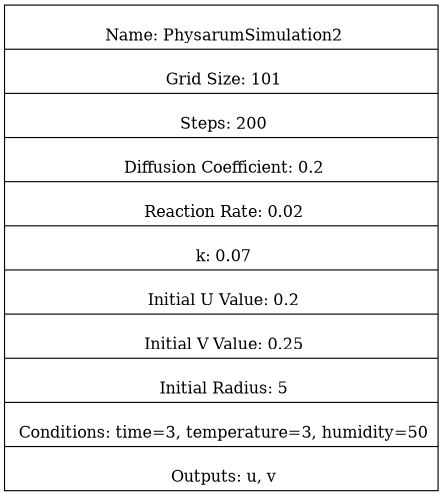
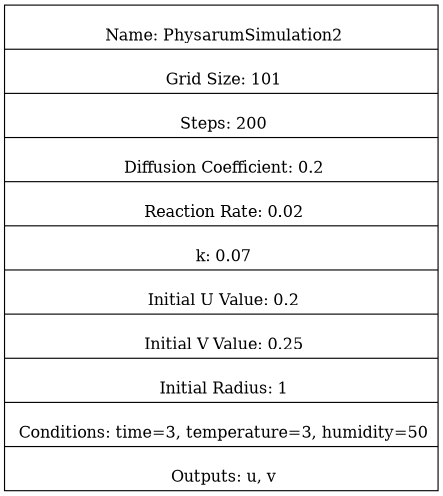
node "Name: PhysarumSimulation2": text "Initial Radius: 5" -> "Initial Radius: 1"
